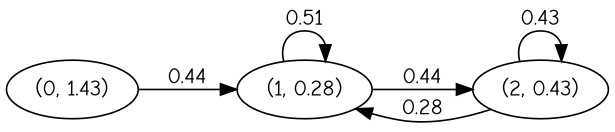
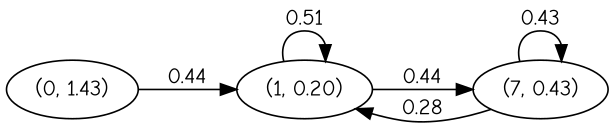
node "(1, 0.28)": label "(1, 0.28)" -> "(1, 0.20)"
node "(2, 0.43)": label "(2, 0.43)" -> "(7, 0.43)"
